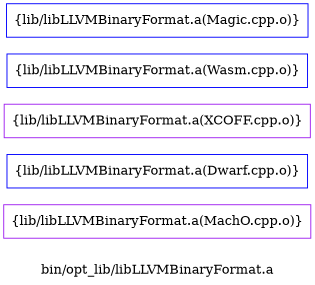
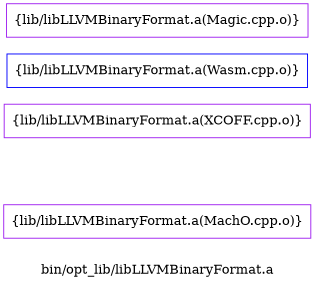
node "{lib/libLLVMBinaryFormat.a(Magic.cpp.o)}": color blue -> purple
node "{lib/libLLVMBinaryFormat.a(Dwarf.cpp.o)}": removed
